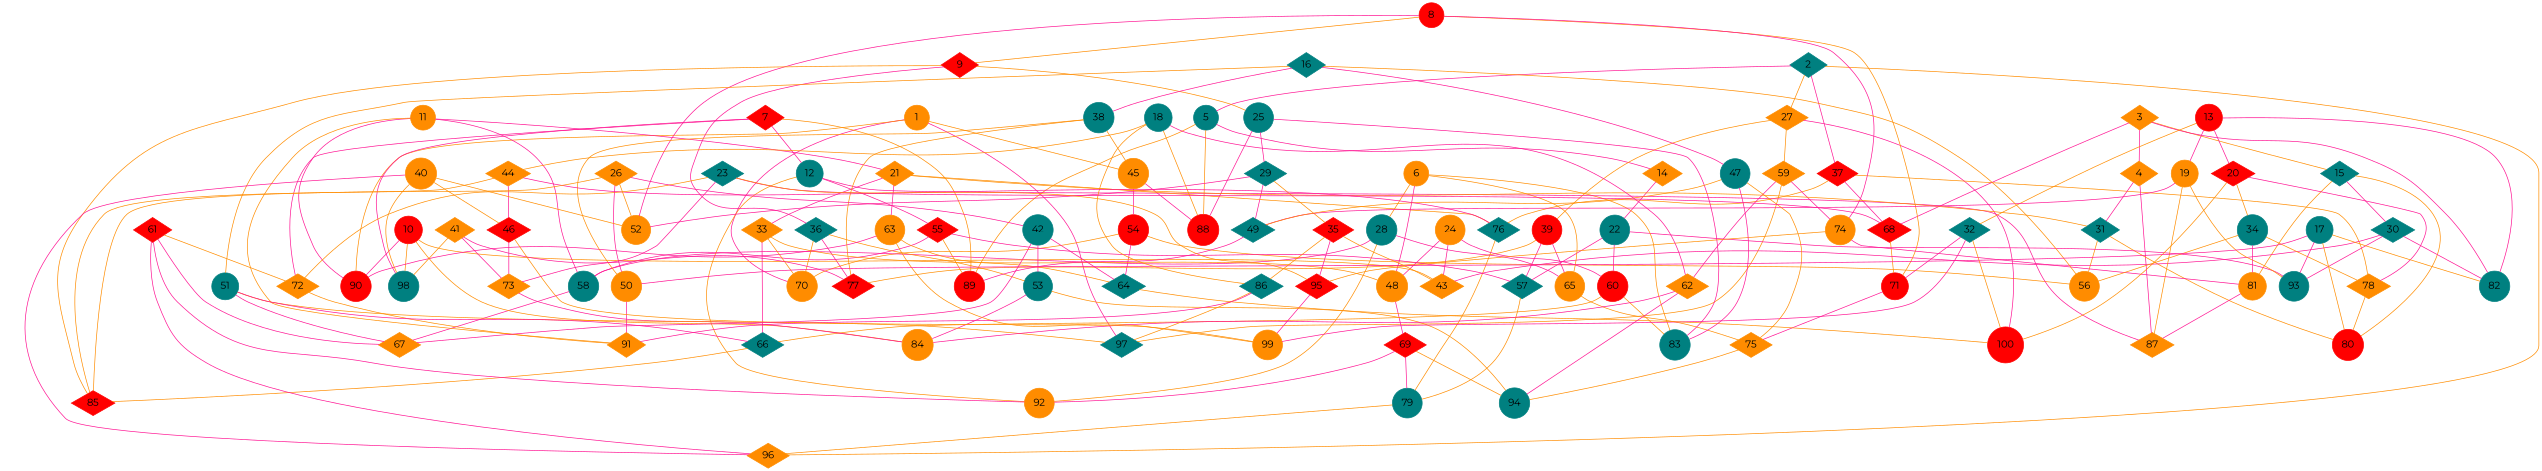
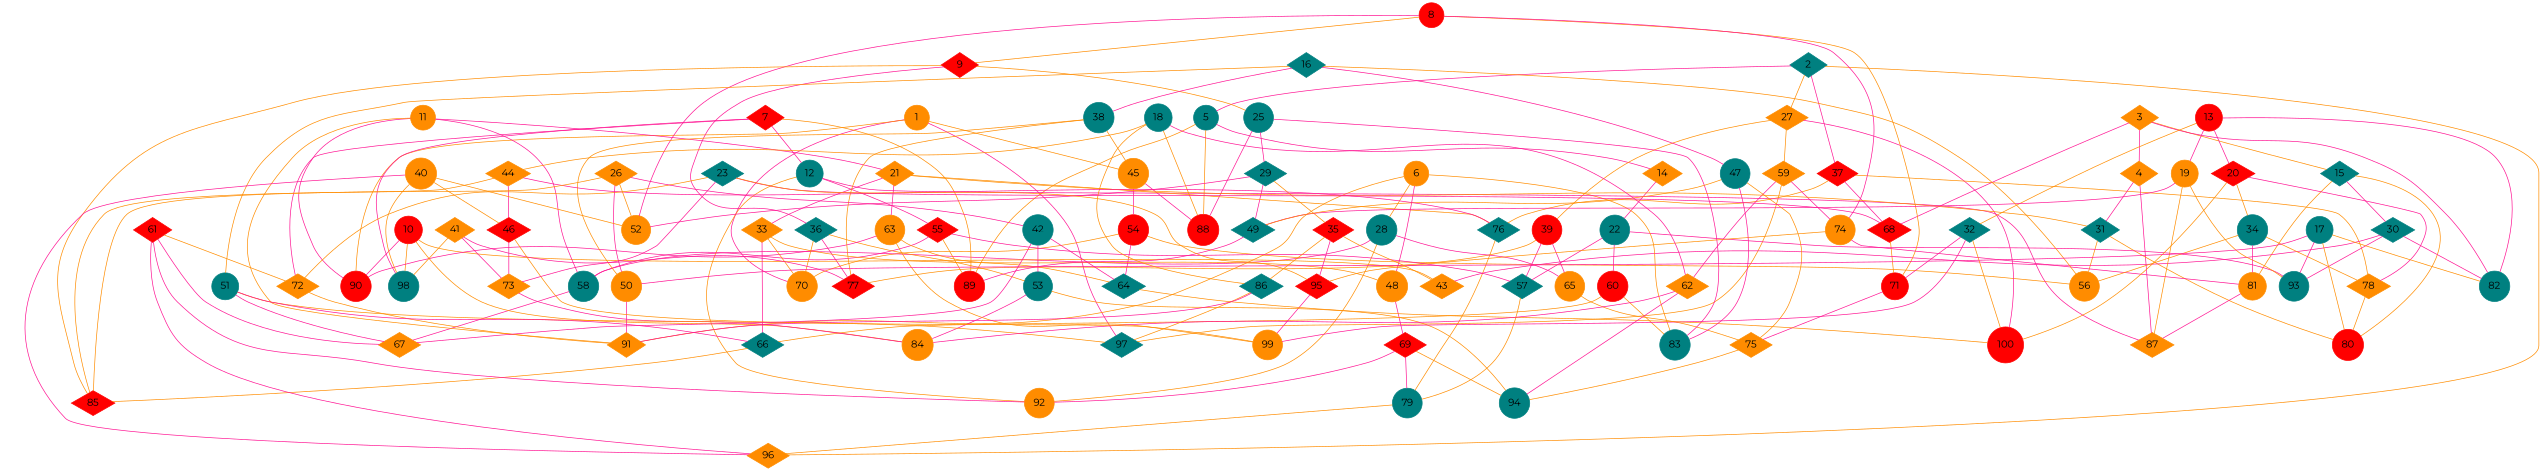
edge "6" -- "65": now "6" -- "91"
node "24": removed
